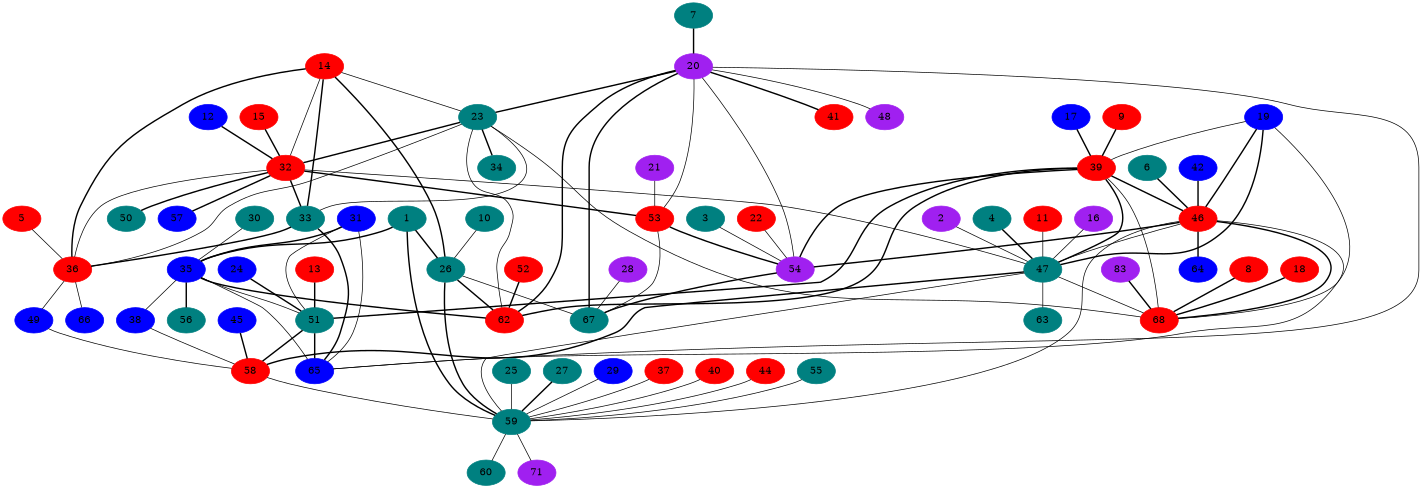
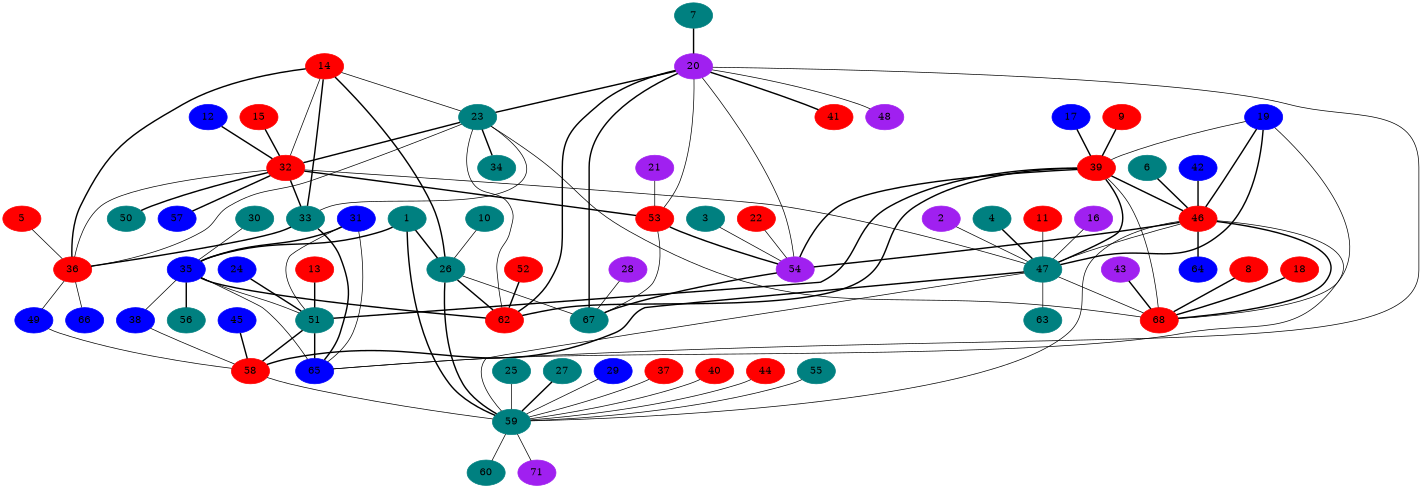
node "83": label "83" -> "43"
